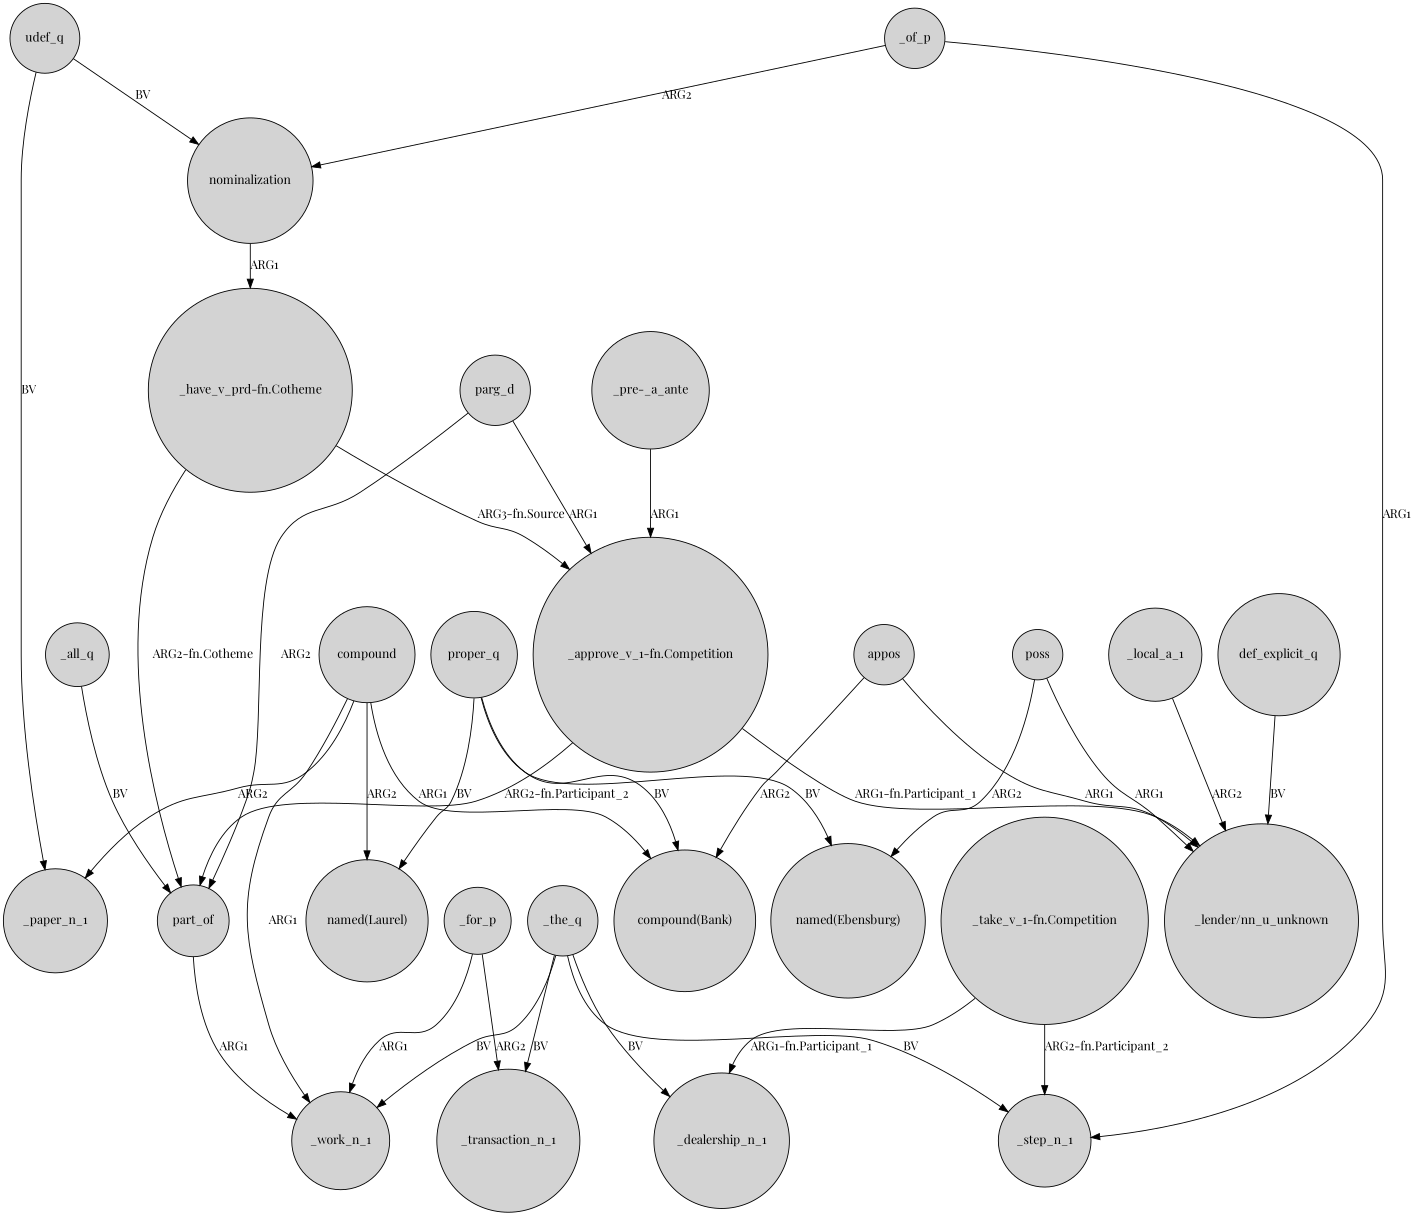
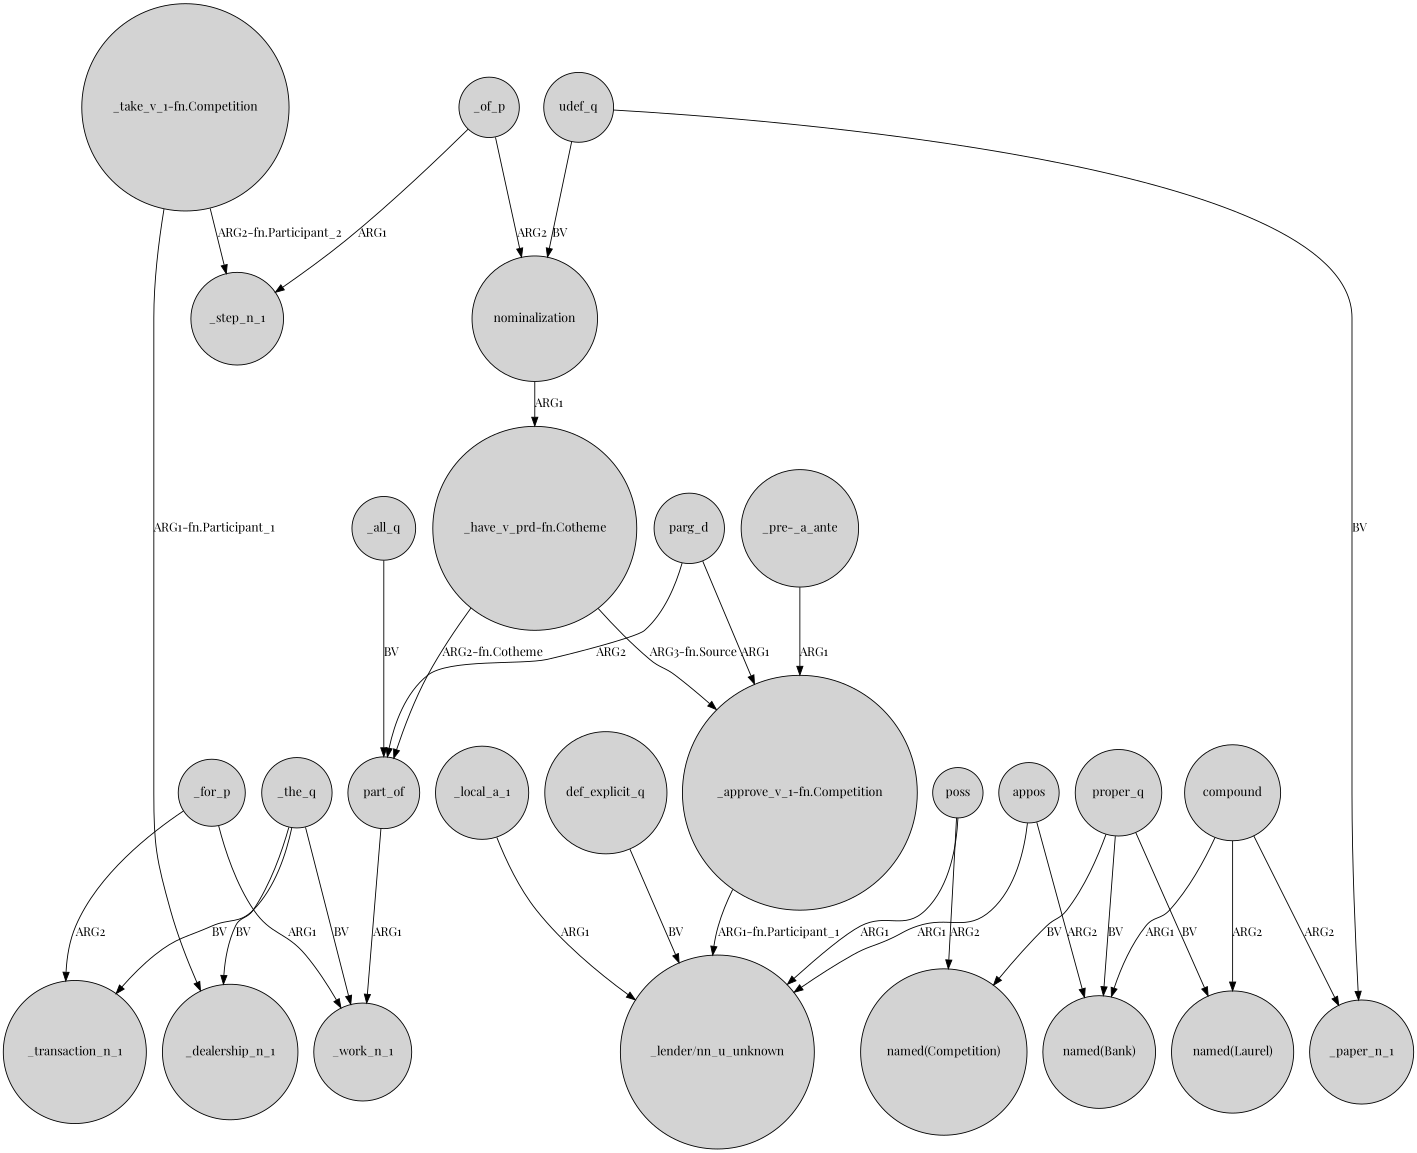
edge "_local_a_1" -> "_lender/nn_u_unknown": label "ARG2" -> "ARG1"
edge "_approve_v_1-fn.Competition" -> "part_of": removed, label "ARG2-fn.Participant_2"
edge "compound" -> "_work_n_1": removed, label "ARG1"
node "compound(Bank)": label "compound(Bank)" -> "named(Bank)"
node "named(Ebensburg)": label "named(Ebensburg)" -> "named(Competition)"
edge "_the_q" -> "_step_n_1": removed, label "BV"
